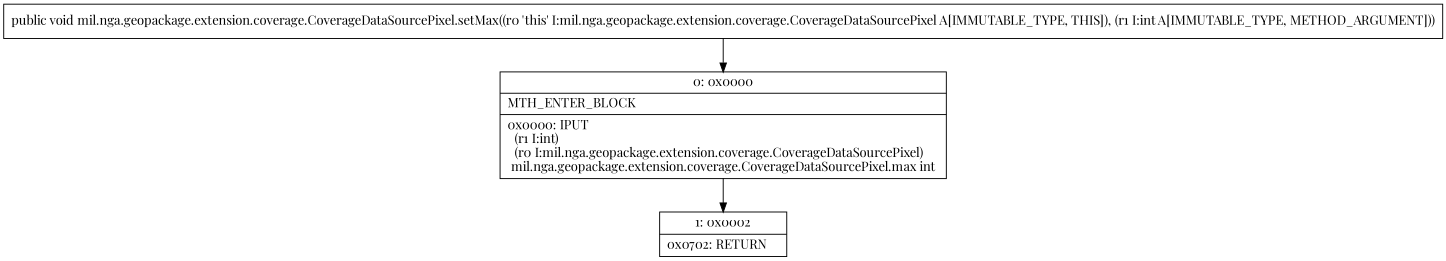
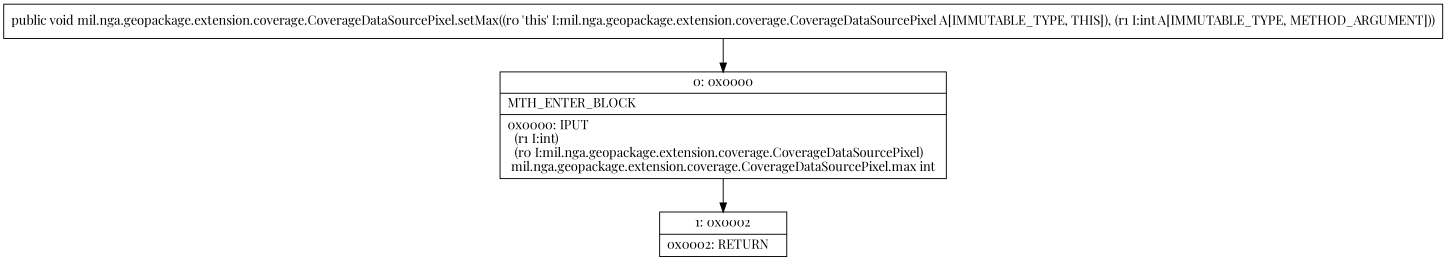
node "1: 0x0002": text "0x0702: RETURN" -> "0x0002: RETURN"
